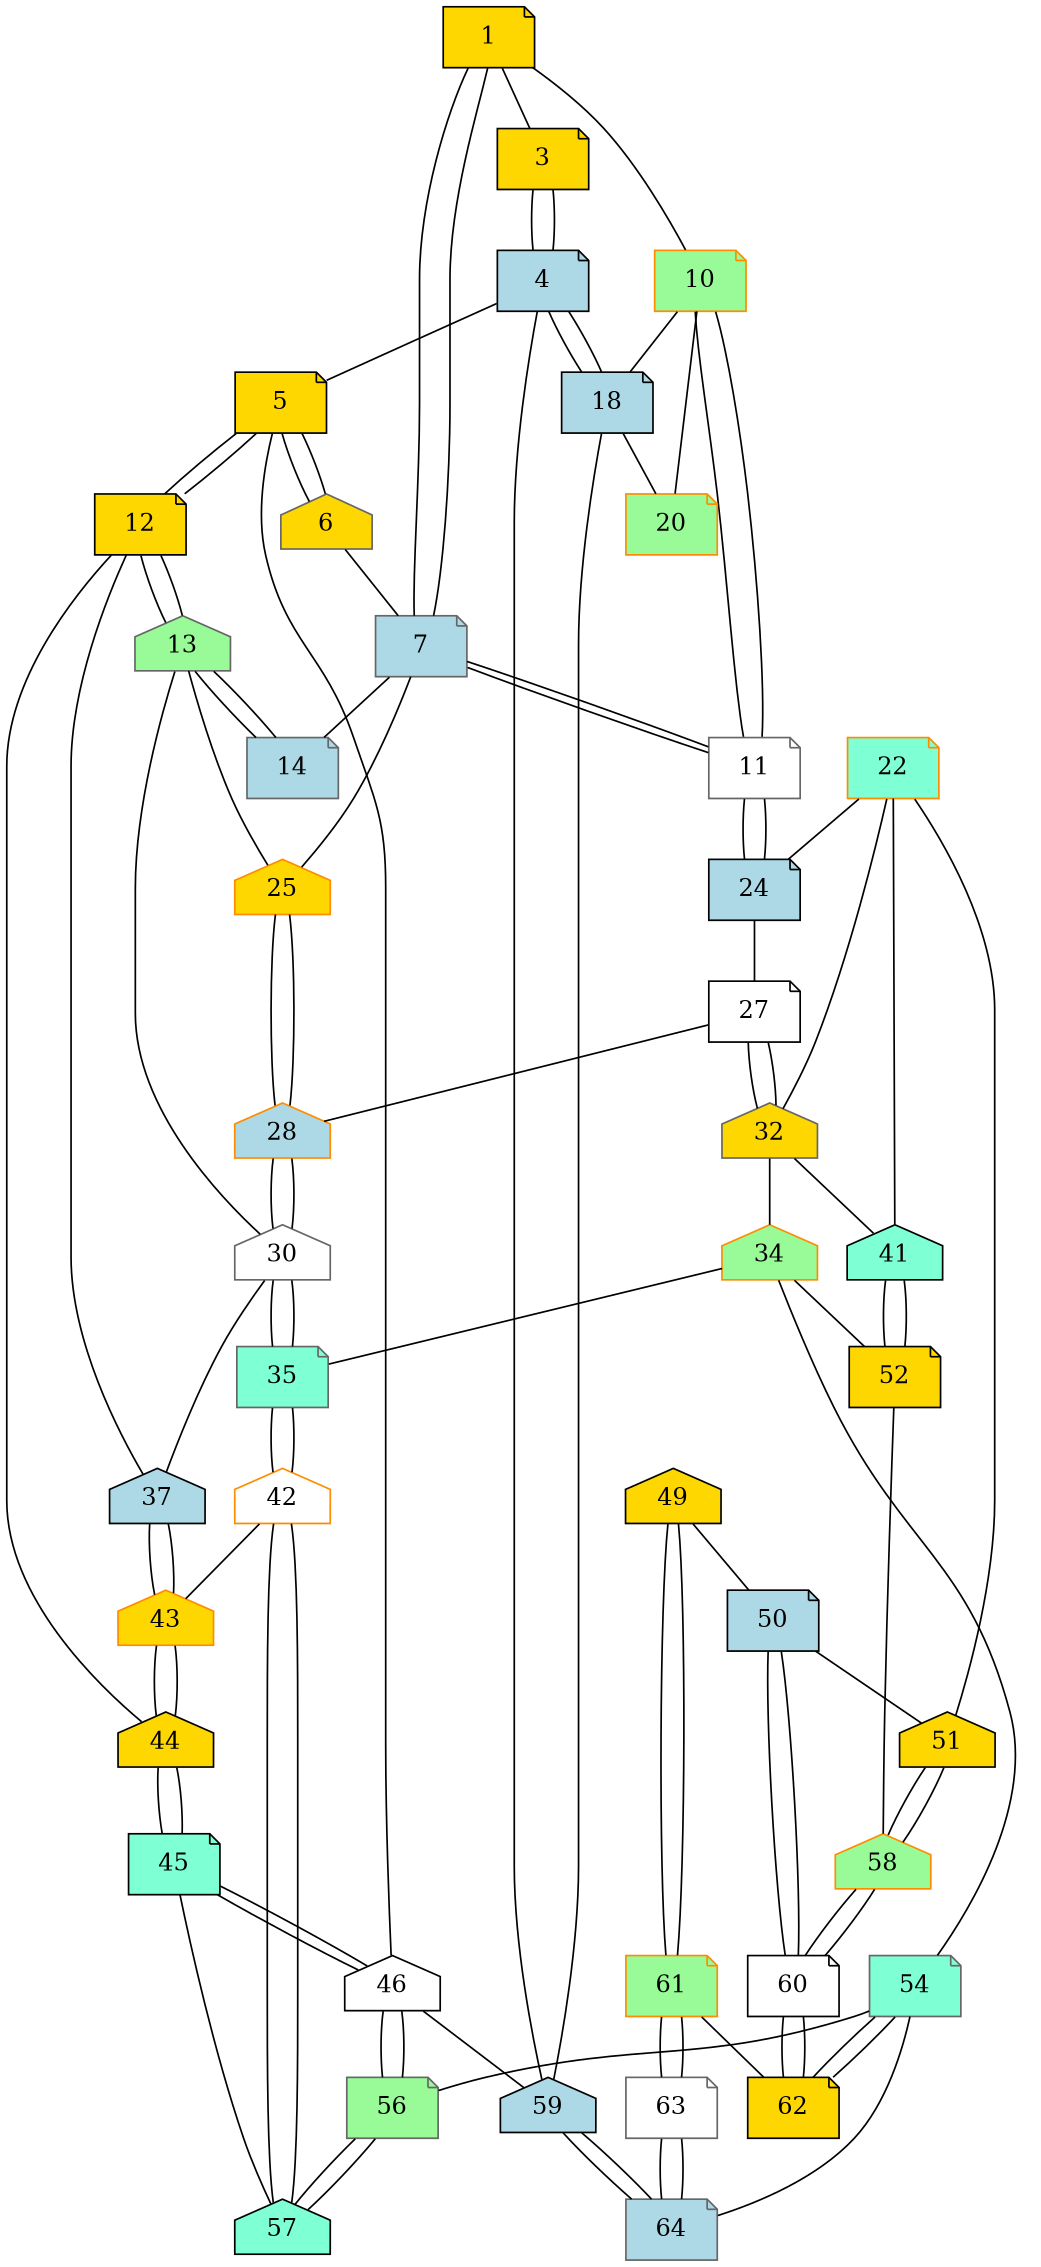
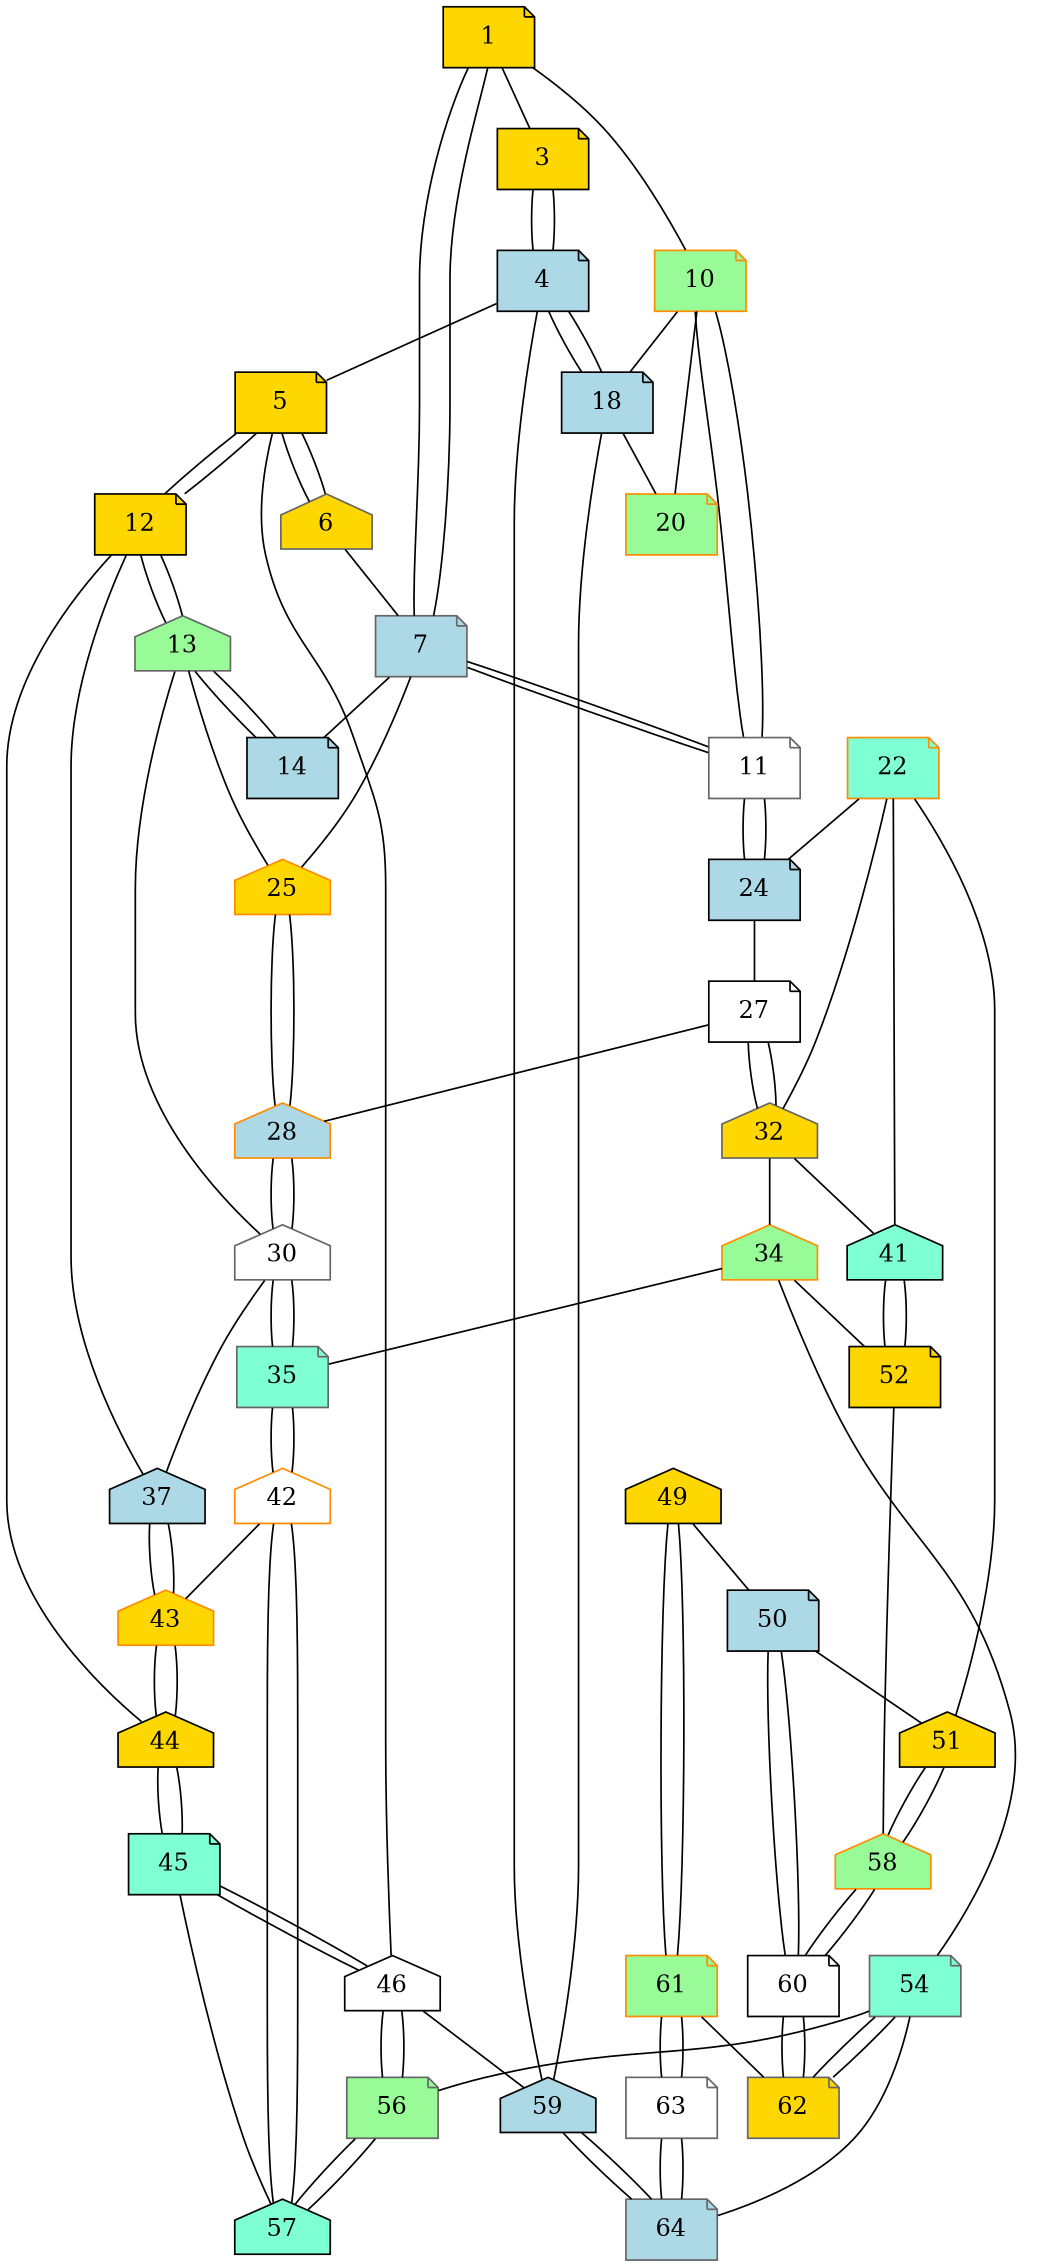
node "14": color gray40 -> black
node "62": color black -> gray40
